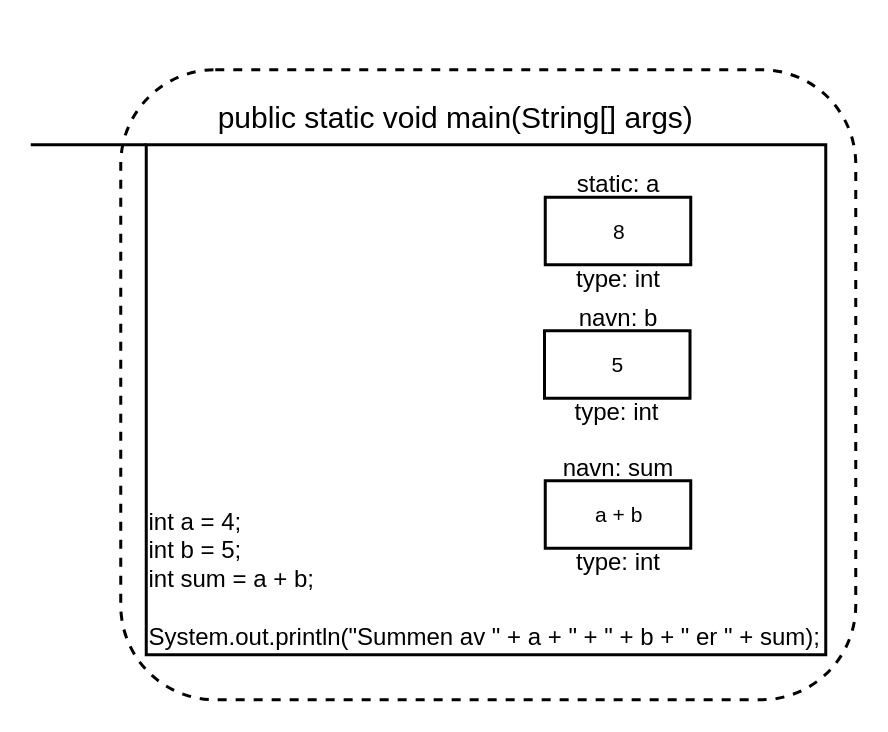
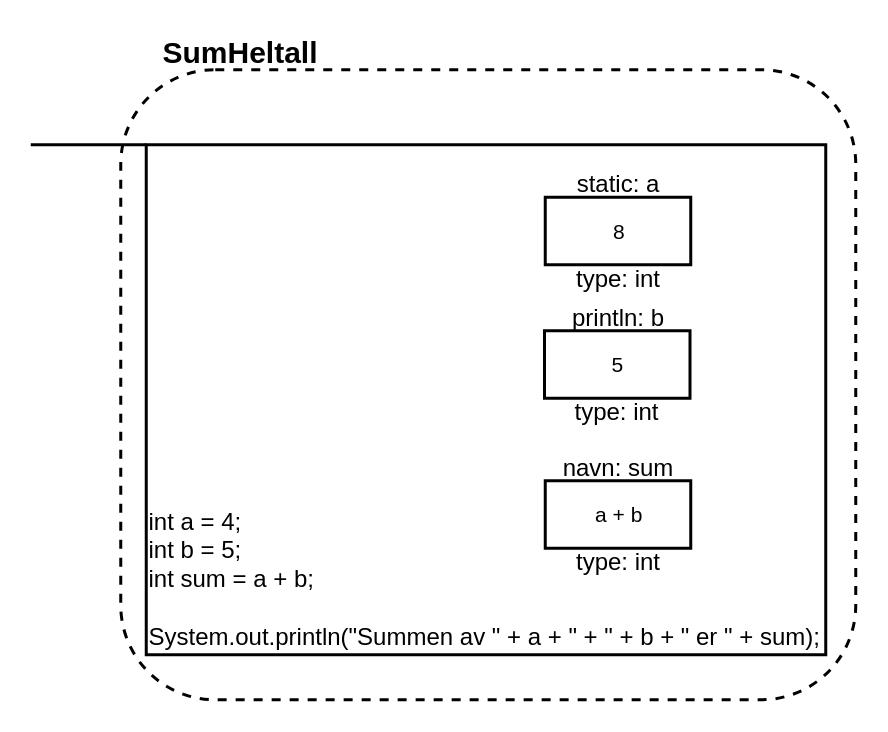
node "SumHeltall": added
node "public static void main(String[] args)": removed
node "navn: b": label "navn: b" -> "println: b"
